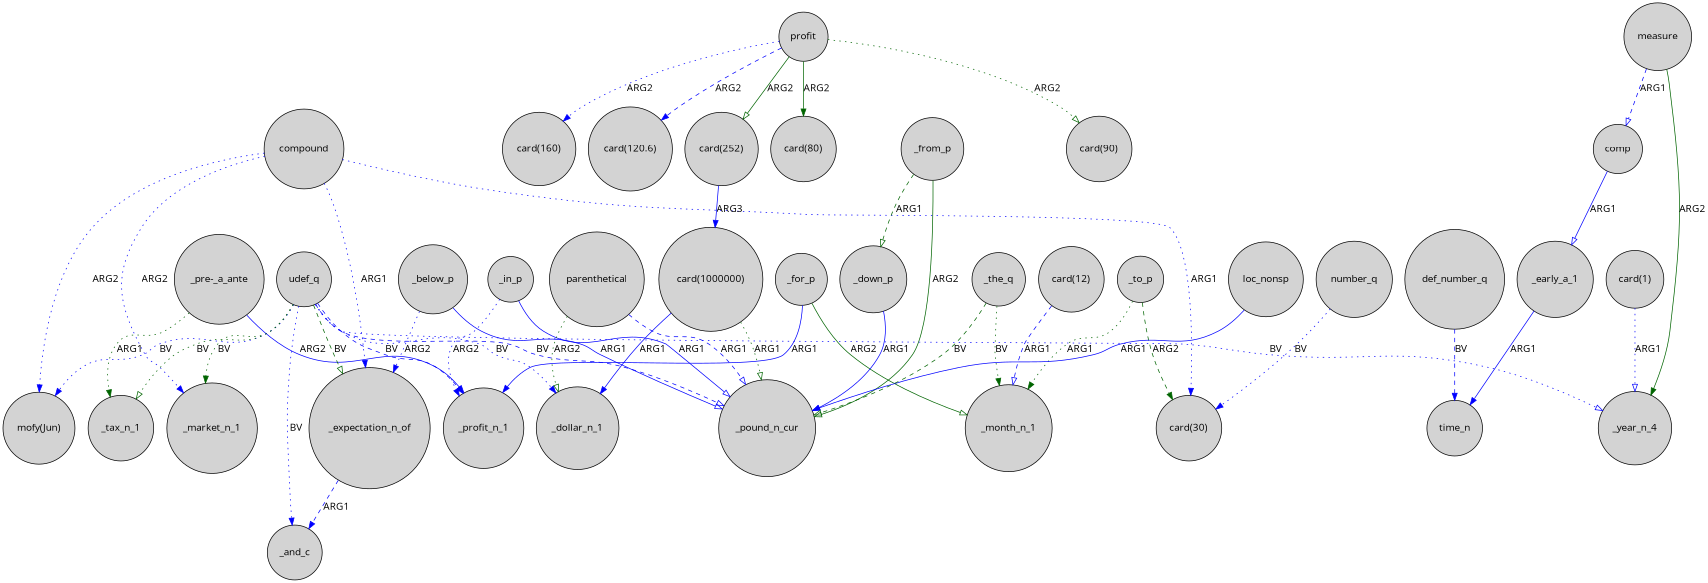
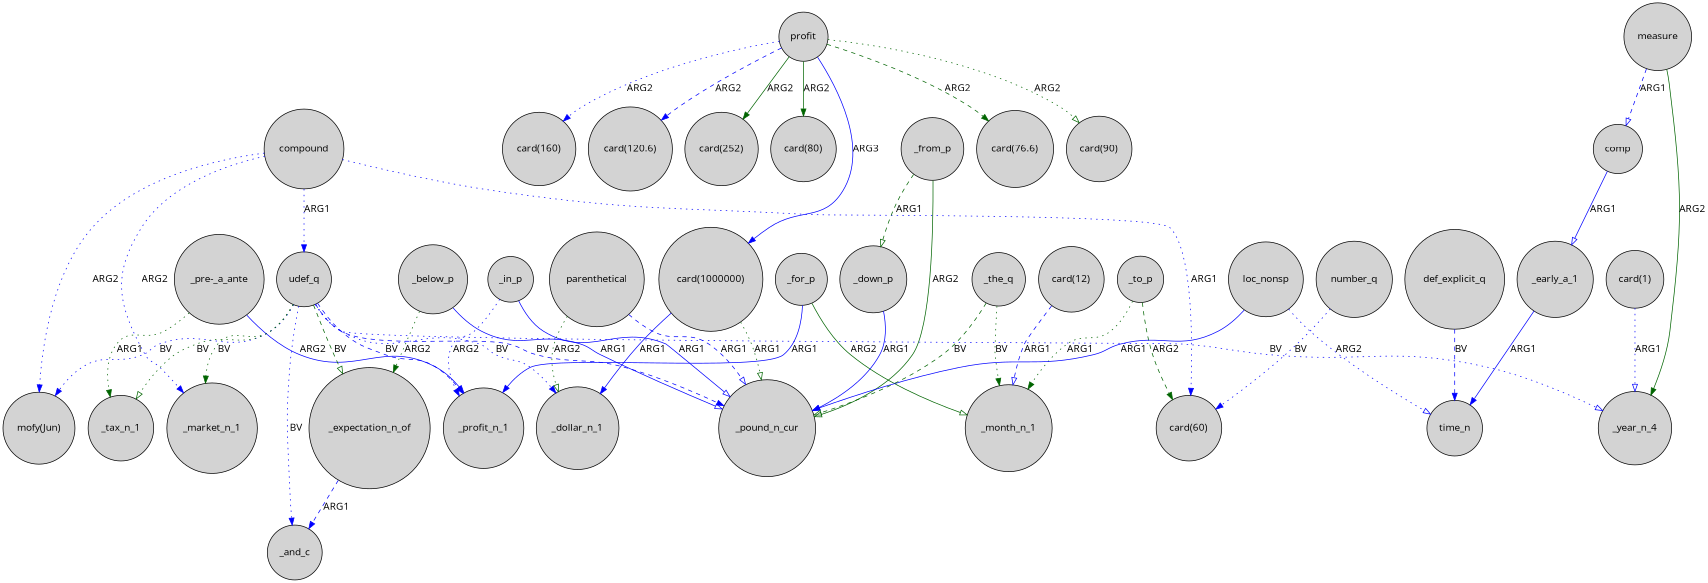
edge "profit" -> "card(252)": arrowhead onormal -> normal
node "card(76.6)": added
edge "card(252)" -> "card(1000000)": now "profit" -> "card(1000000)"
edge "compound" -> "_expectation_n_of": now "compound" -> "udef_q"
node "def_number_q": label "def_number_q" -> "def_explicit_q"
edge "_below_p" -> "_expectation_n_of": color blue -> darkgreen
edge "udef_q" -> "_pound_n_cur": arrowhead onormal -> normal
edge "loc_nonsp" -> "time_n": added, label "ARG2"
node "card(30)": label "card(30)" -> "card(60)"
